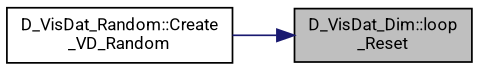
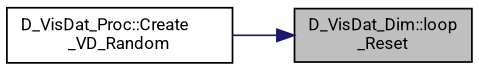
node "D_VisDat_Random::Create _VD_Random": label "D_VisDat_Random::Create _VD_Random" -> "D_VisDat_Proc::Create _VD_Random"
